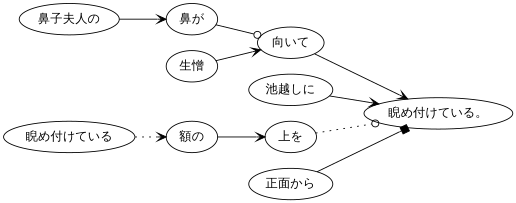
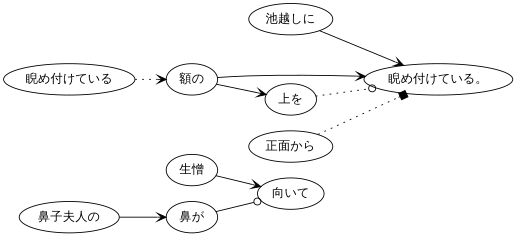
edge "向いて" -> "睨め付けている。": now "額の" -> "睨め付けている。"
edge "正面から" -> "睨め付けている。": style solid -> dotted
